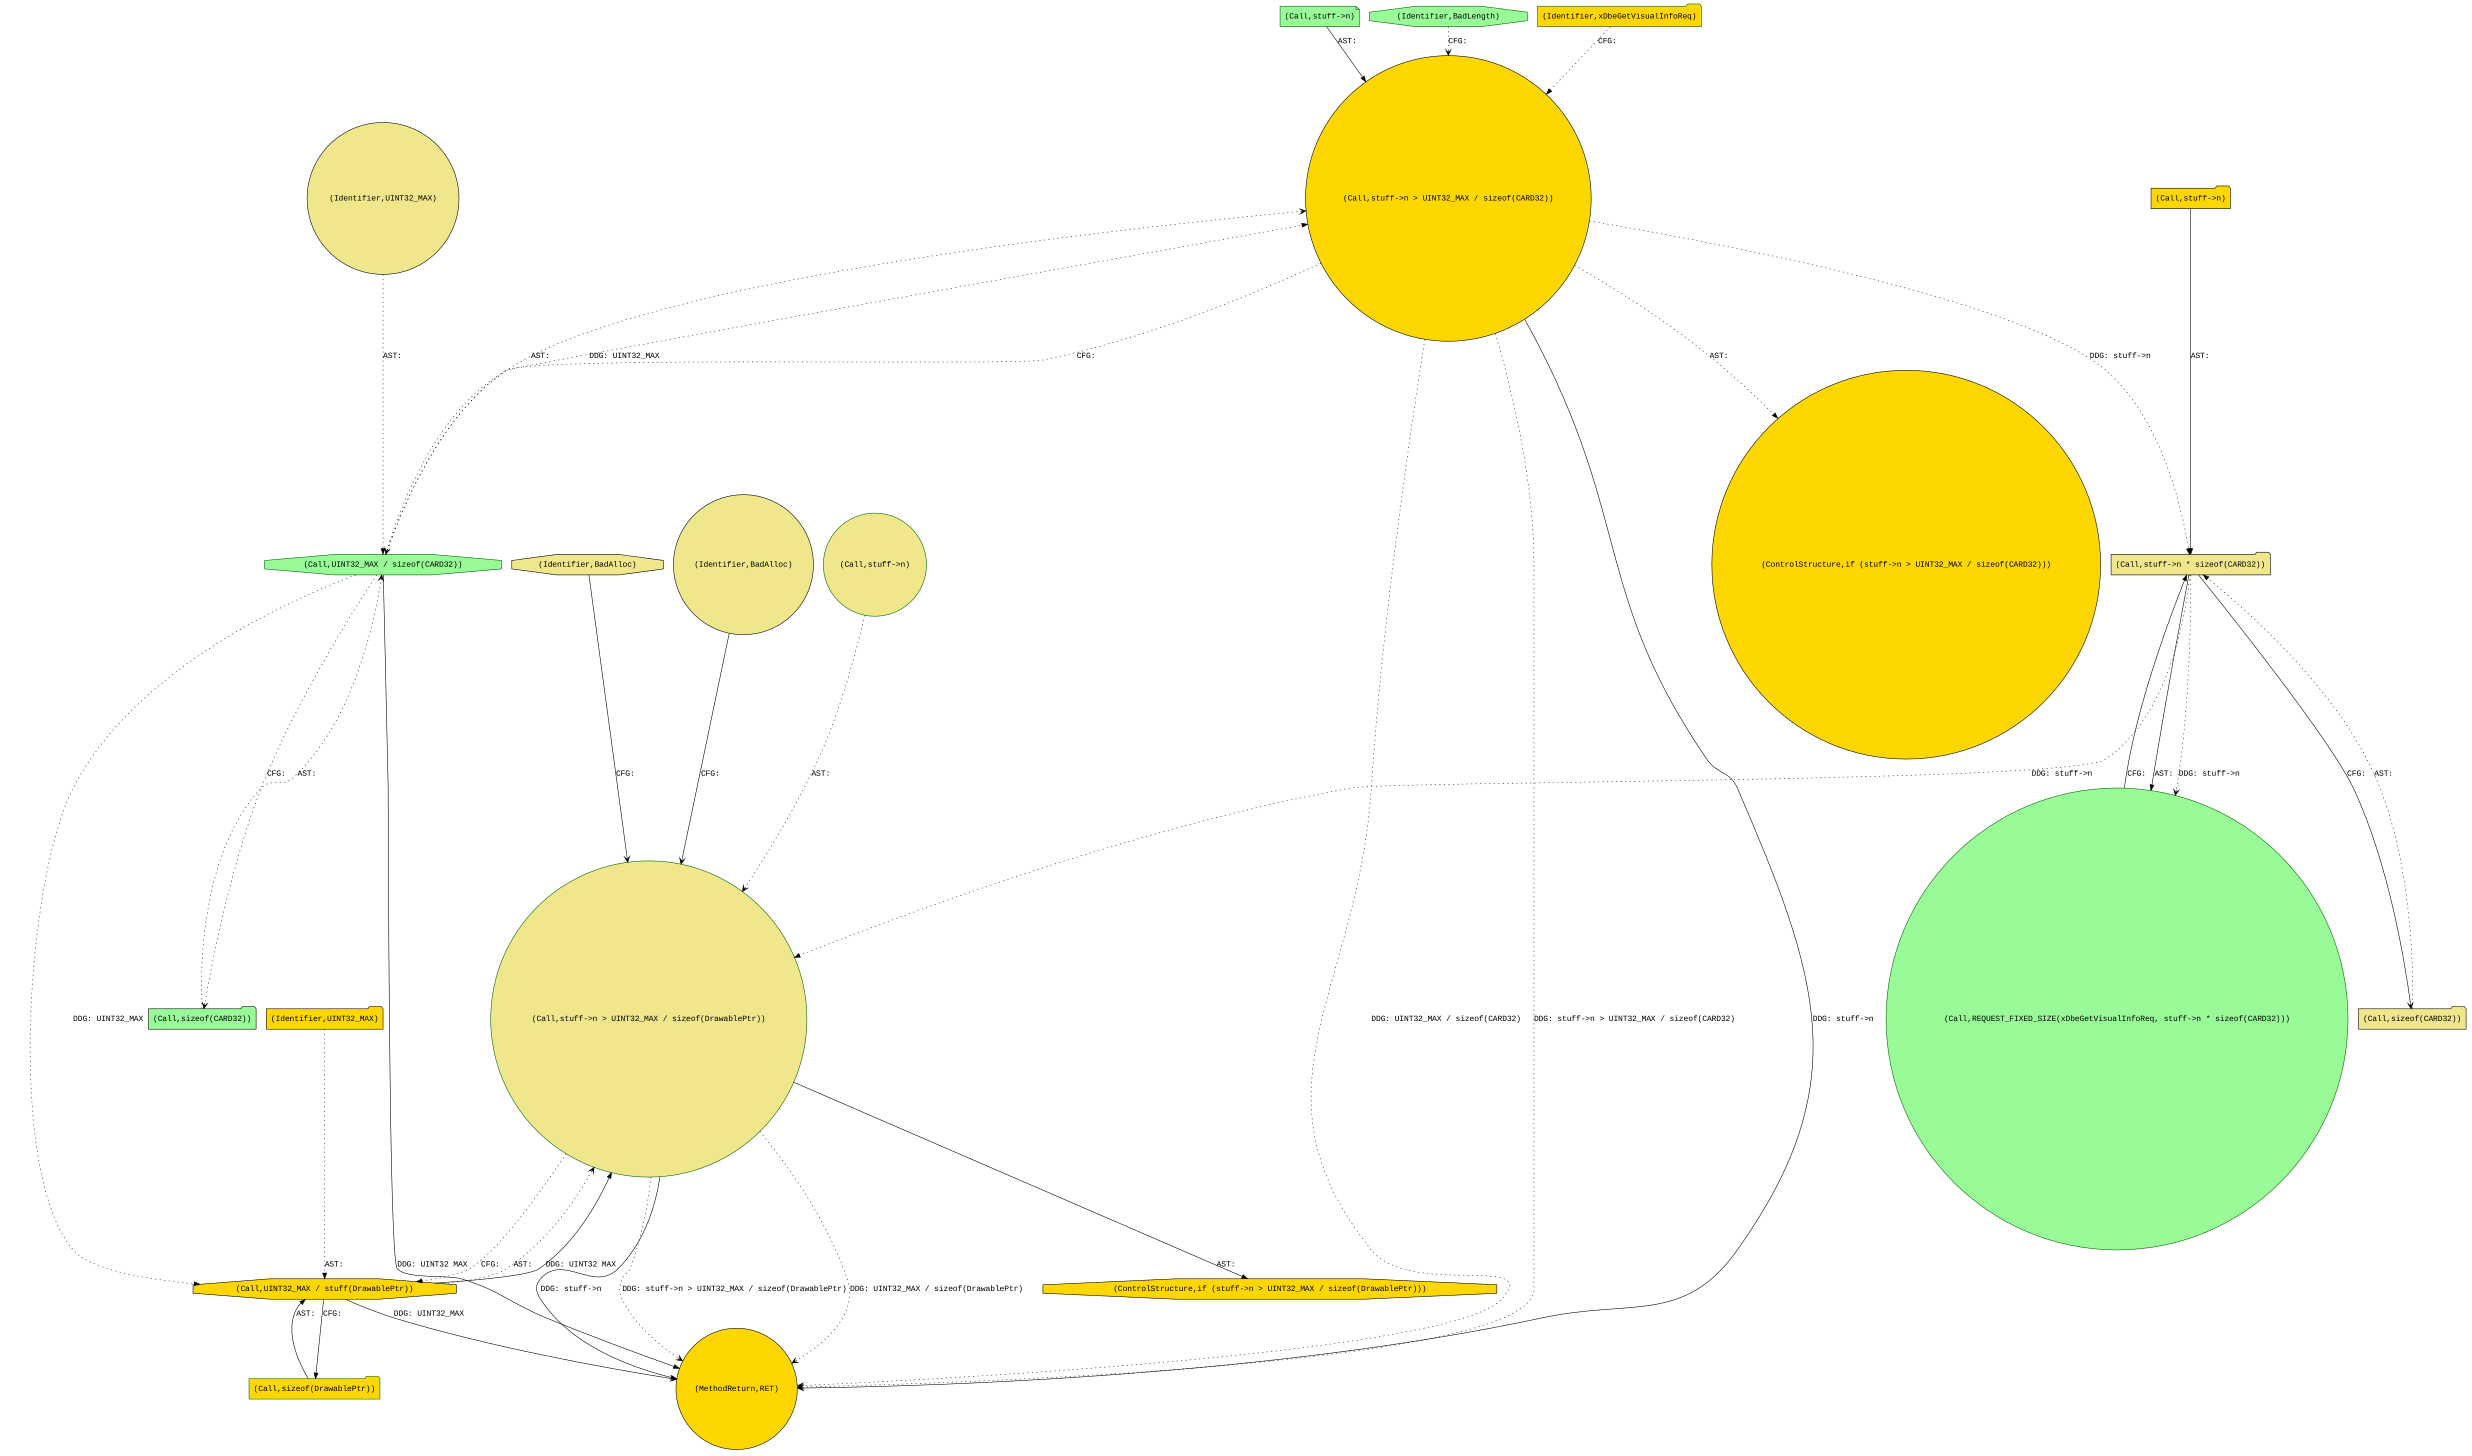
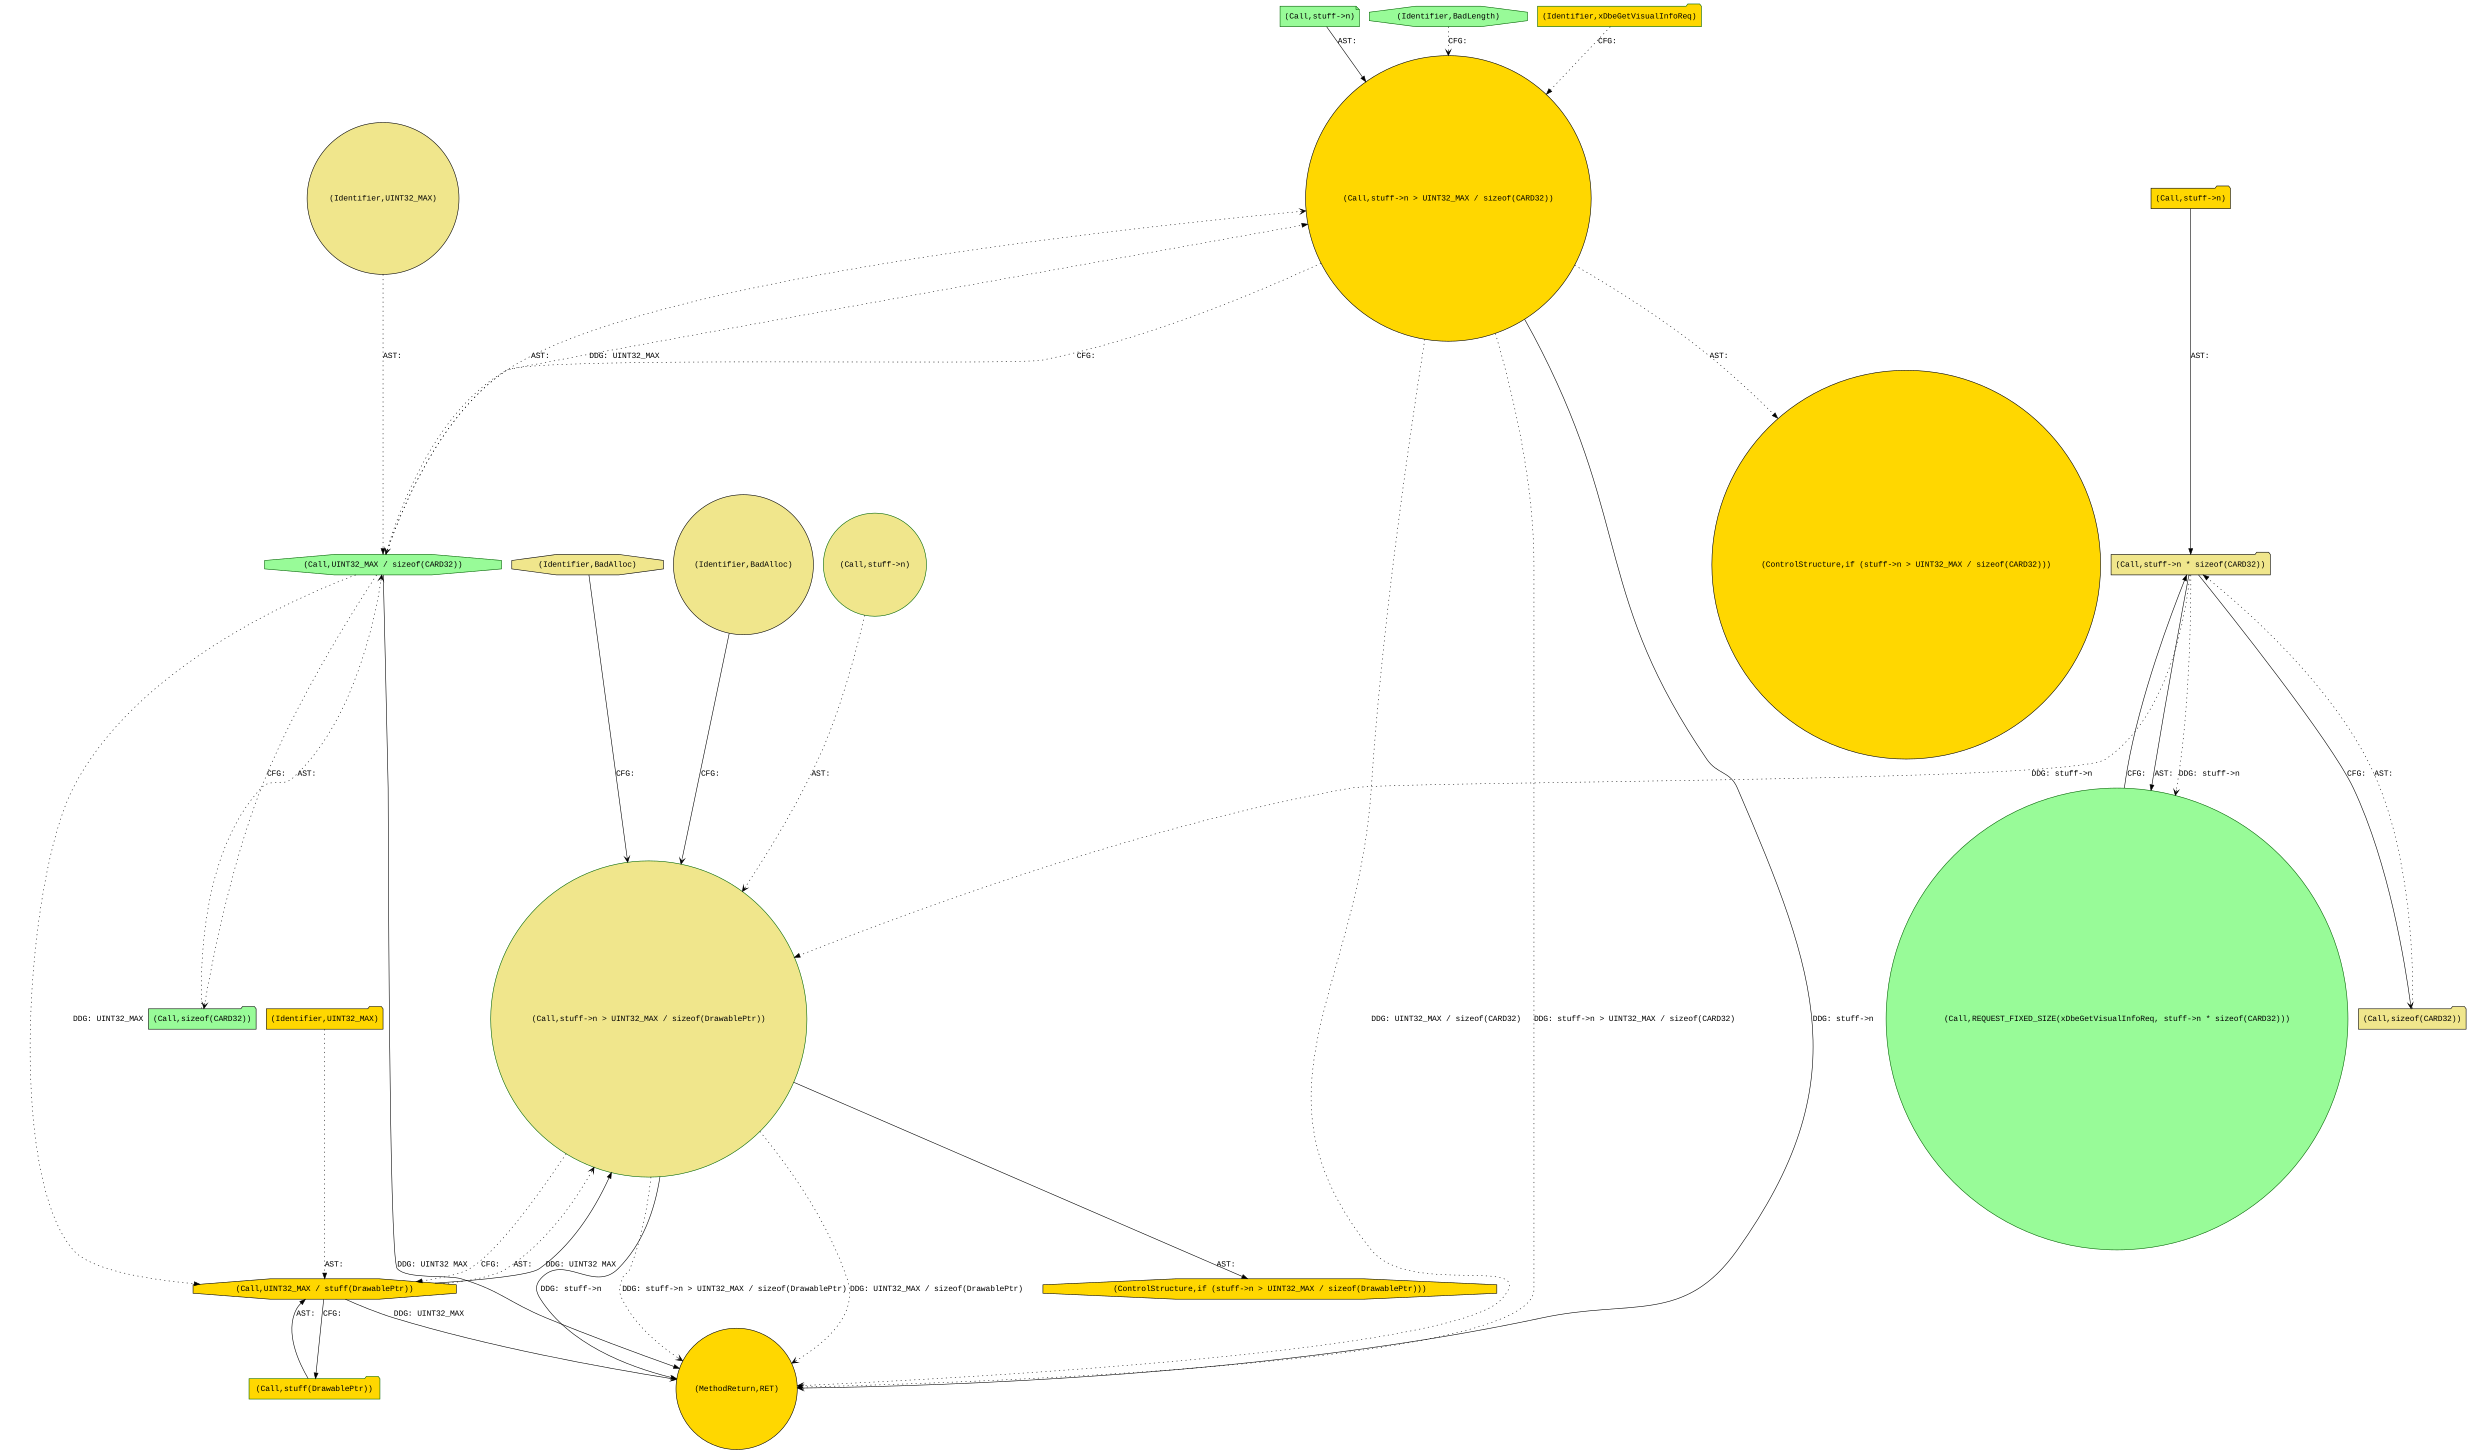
edge "(Call,stuff->n > UINT32_MAX / sizeof(CARD32))" -> "(Call,stuff->n * sizeof(CARD32))": removed, label "DDG: stuff->n"
node "(Call,sizeof(DrawablePtr))": label "(Call,sizeof(DrawablePtr))" -> "(Call,stuff(DrawablePtr))"
